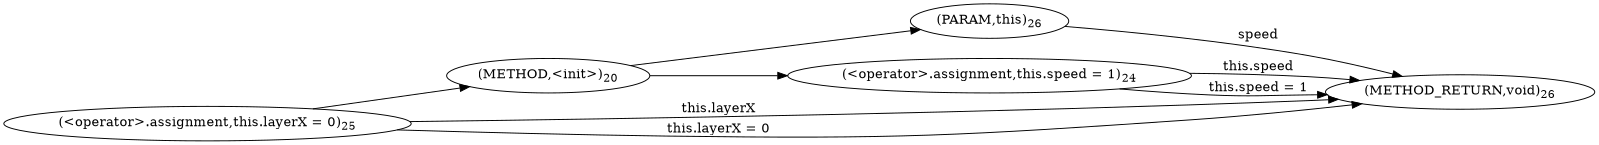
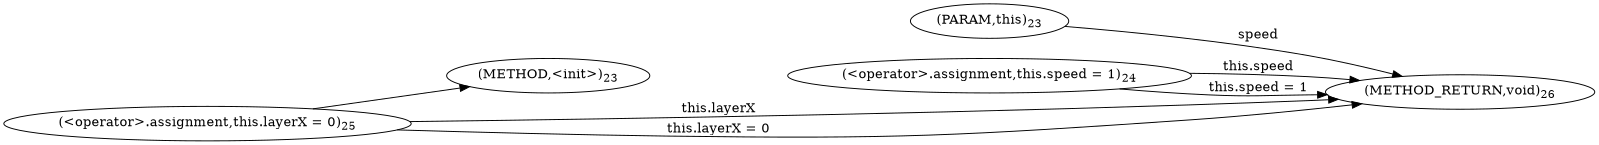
node "(PARAM,this)": text "26" -> "23"
edge "(METHOD,<init>)" -> "(PARAM,this)": removed
node "(METHOD,<init>)": text "20" -> "23"
edge "(METHOD,<init>)" -> "(<operator>.assignment,this.speed = 1)": removed
